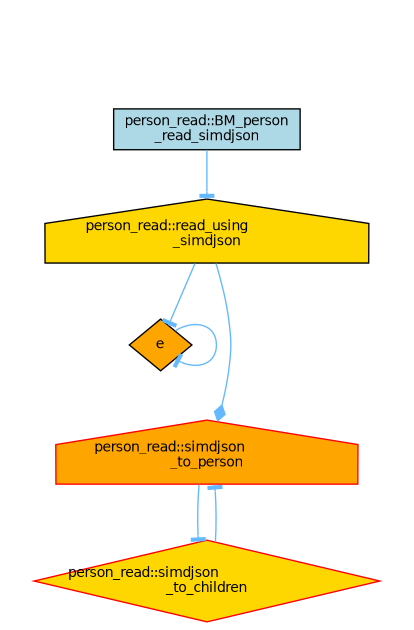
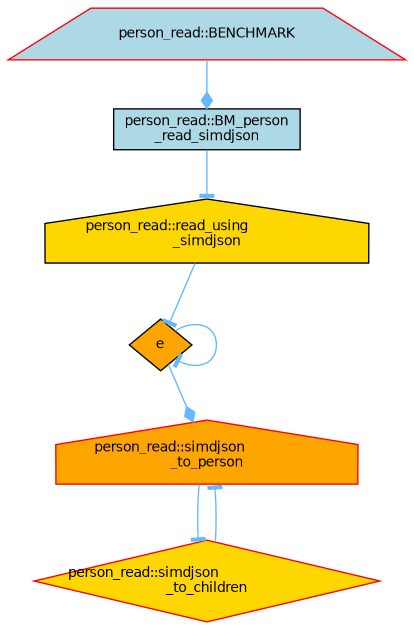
node "person_read::BENCHMARK": added
edge "person_read::read_using _simdjson" -> "person_read::simdjson _to_person": now "e" -> "person_read::simdjson _to_person"
